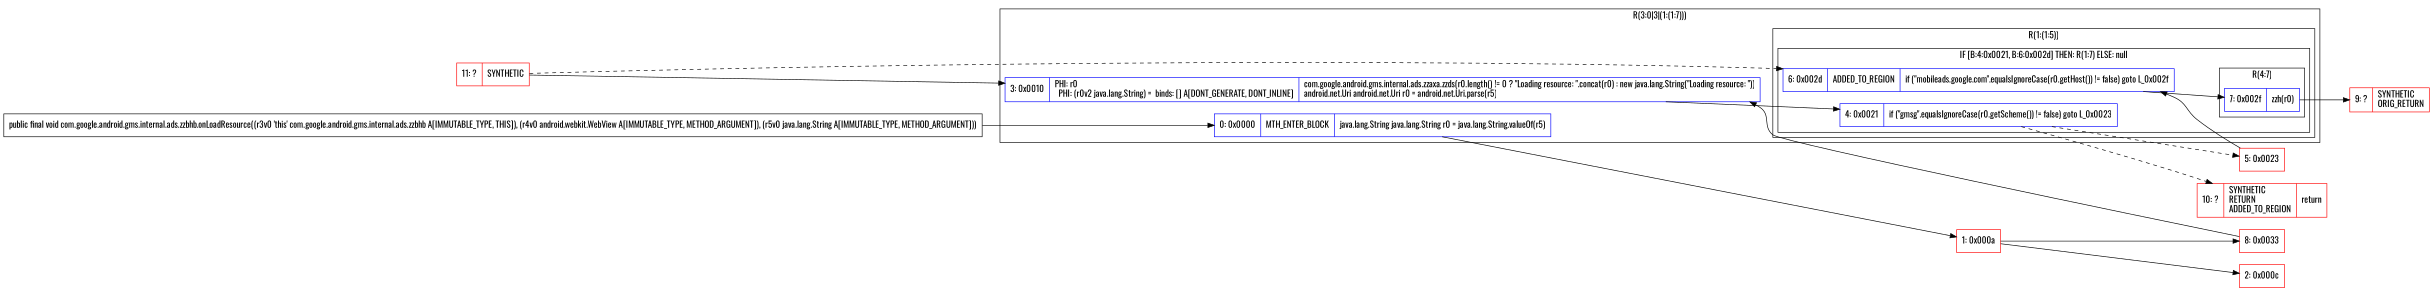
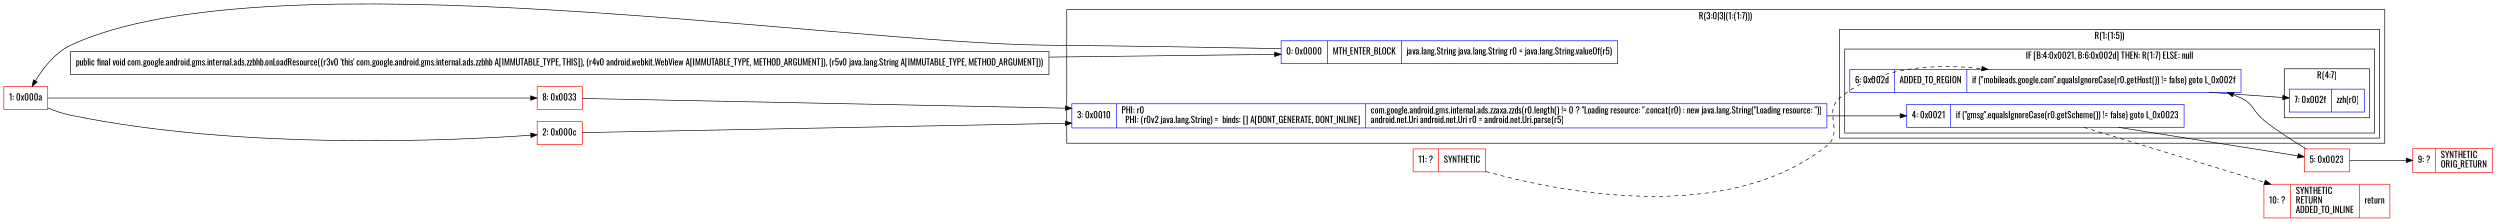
edge "11: ?" -> "3: 0x0010": now "2: 0x000c" -> "3: 0x0010"
edge "7: 0x002f" -> "9: ?": now "5: 0x0023" -> "9: ?"
edge "4: 0x0021" -> "5: 0x0023": style dashed -> solid
node "10: ?": text "ADDED_TO_REGION" -> "ADDED_TO_INLINE"
